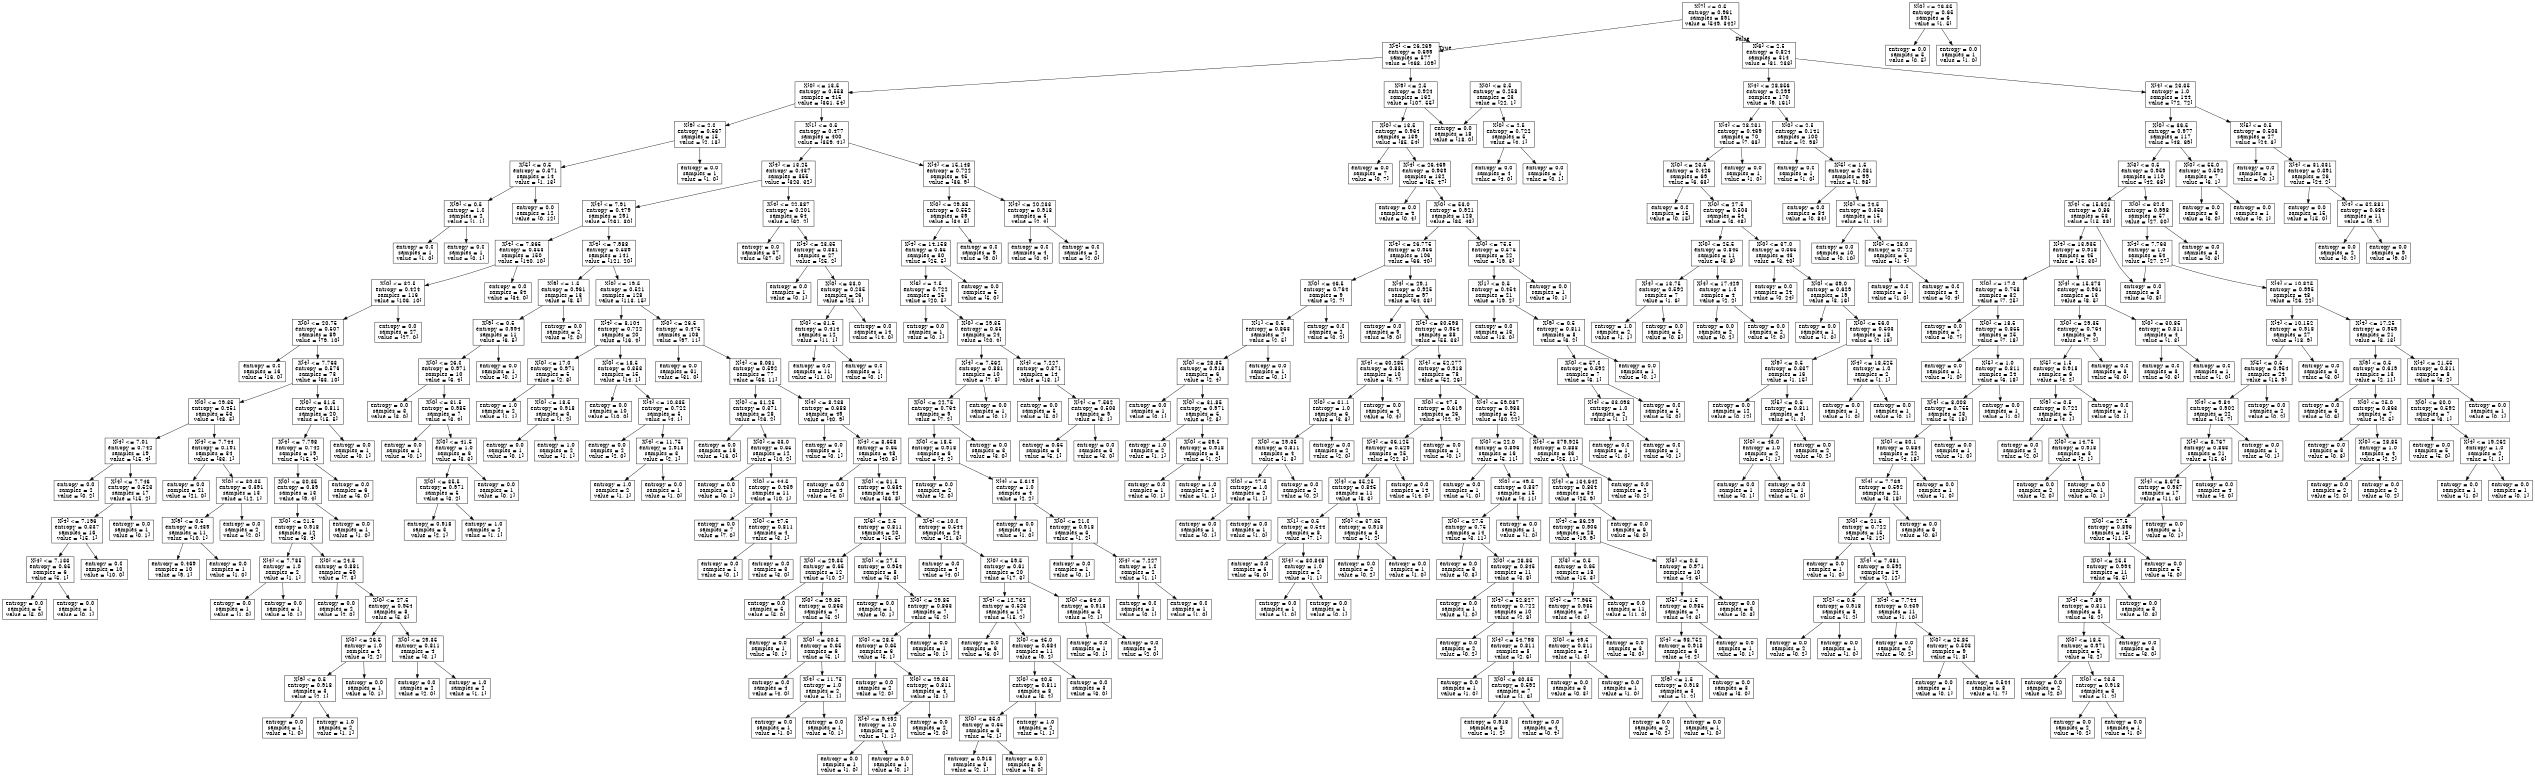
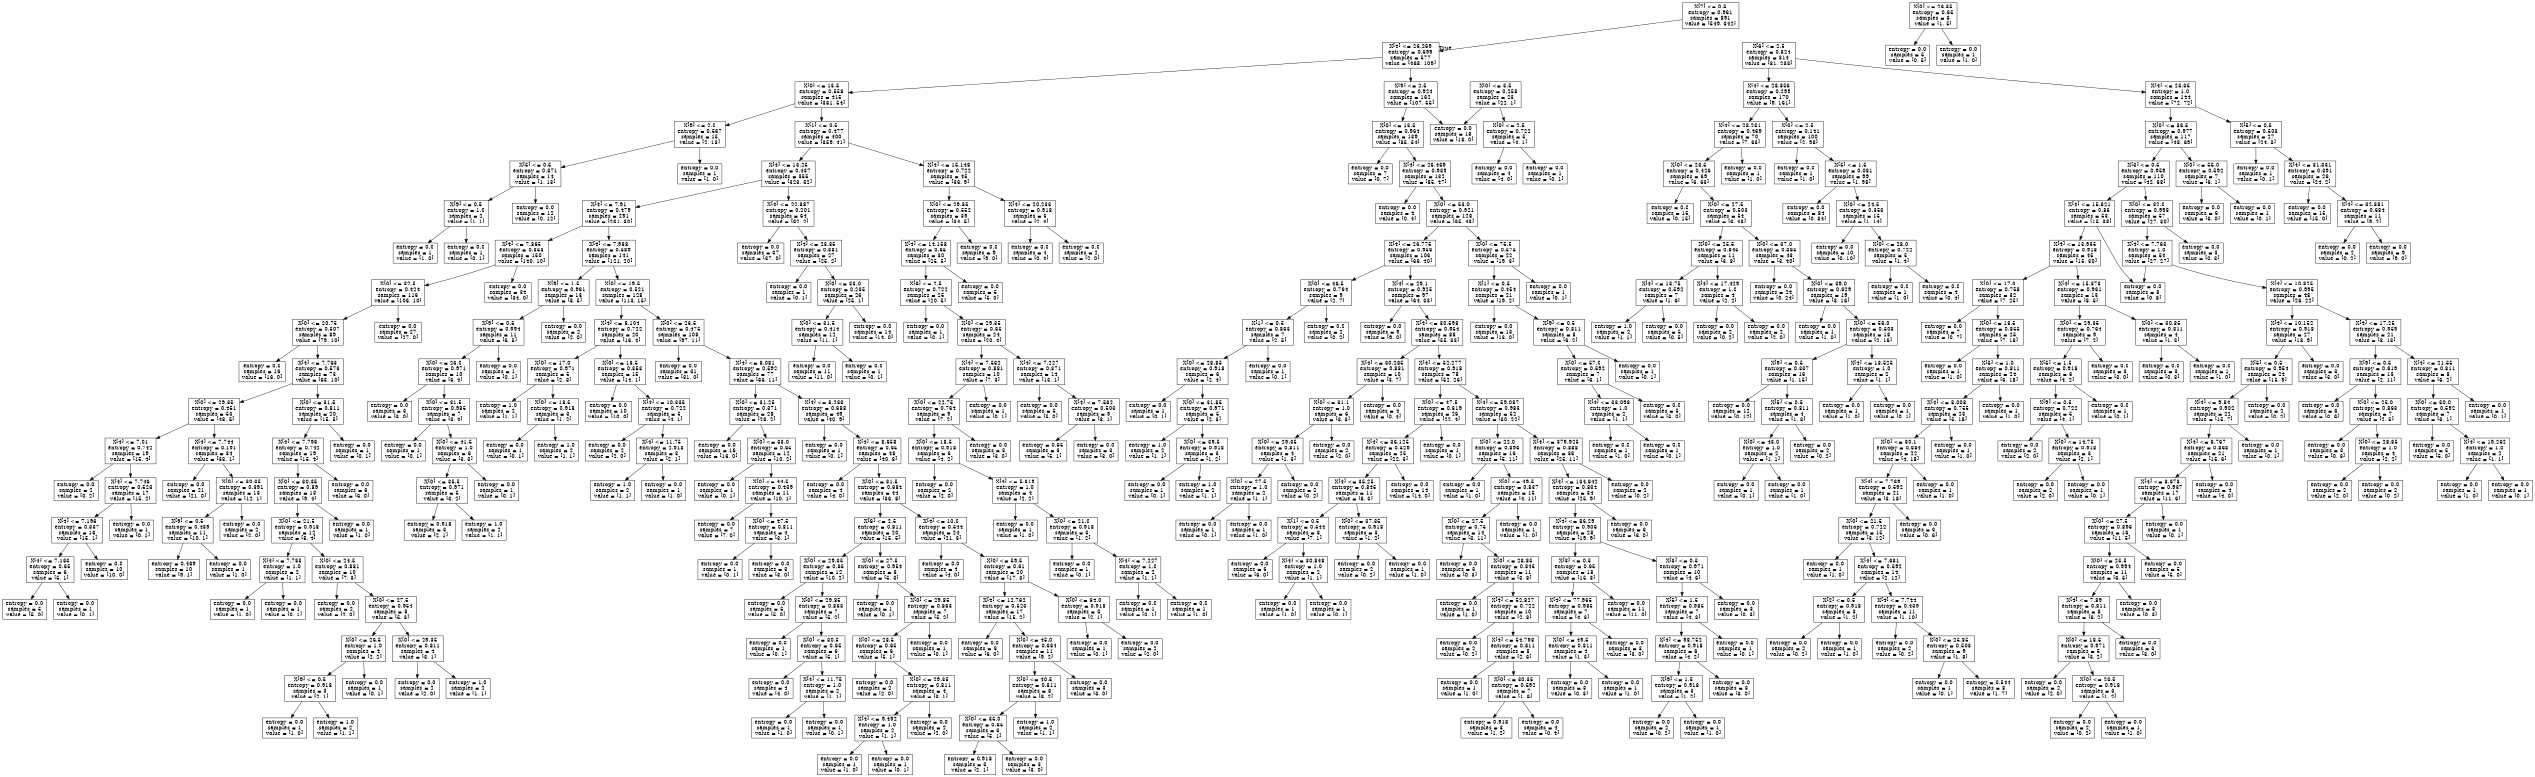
edge "X[7] <= 0.5 entropy = 0.961 samples = 891 value = [549, 342]" -> "X[6] <= 2.5 entropy = 0.824 samples = 314 value = [81, 233]": removed
node "X[0] <= 24.5 entropy = 0.881 samples = 50 value = [7, 3]": label "X[0] <= 24.5 entropy = 0.881 samples = 50 value = [7, 3]" -> "X[0] <= 24.5 entropy = 0.881 samples = 10 value = [7, 3]"
